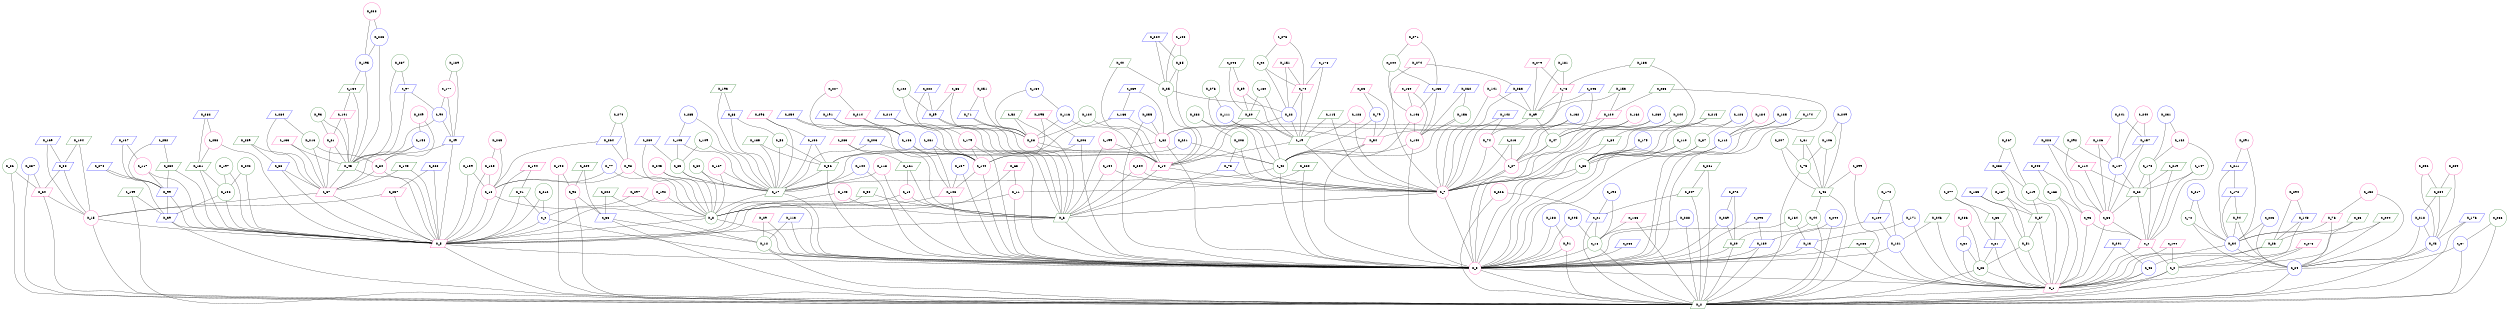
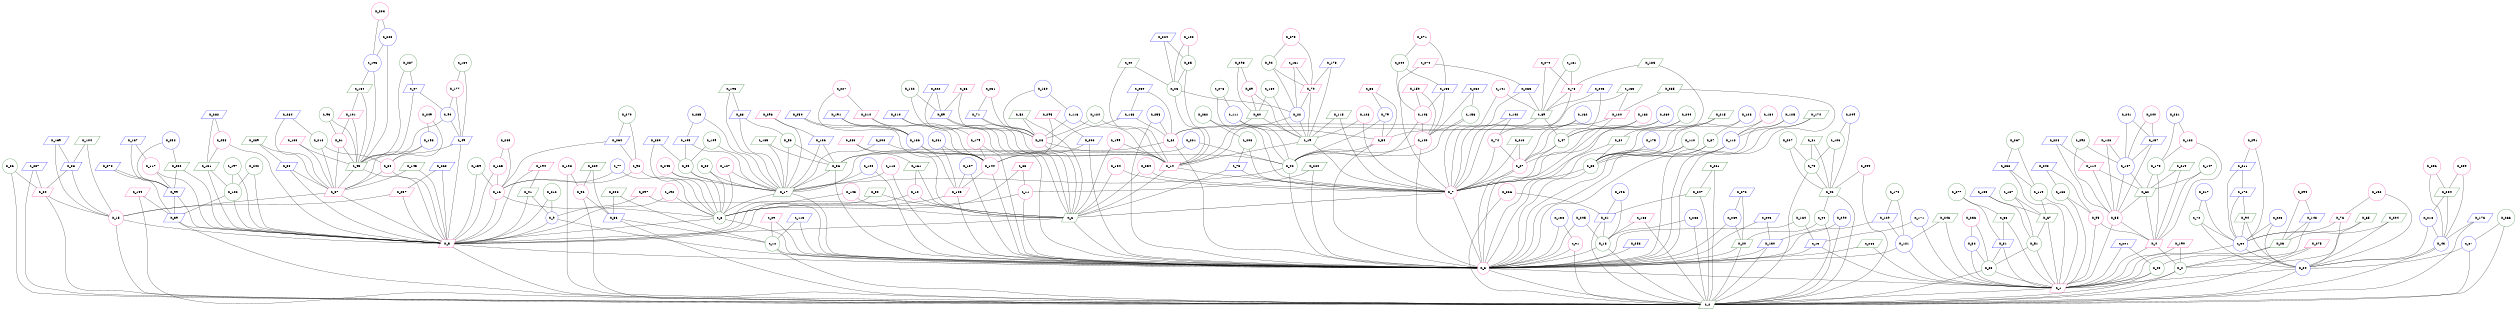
node "n_252": shape parallelogram -> circle
node "n_237": shape circle -> parallelogram
node "n_149": color darkgreen -> deeppink
node "n_48": color blue -> darkgreen
